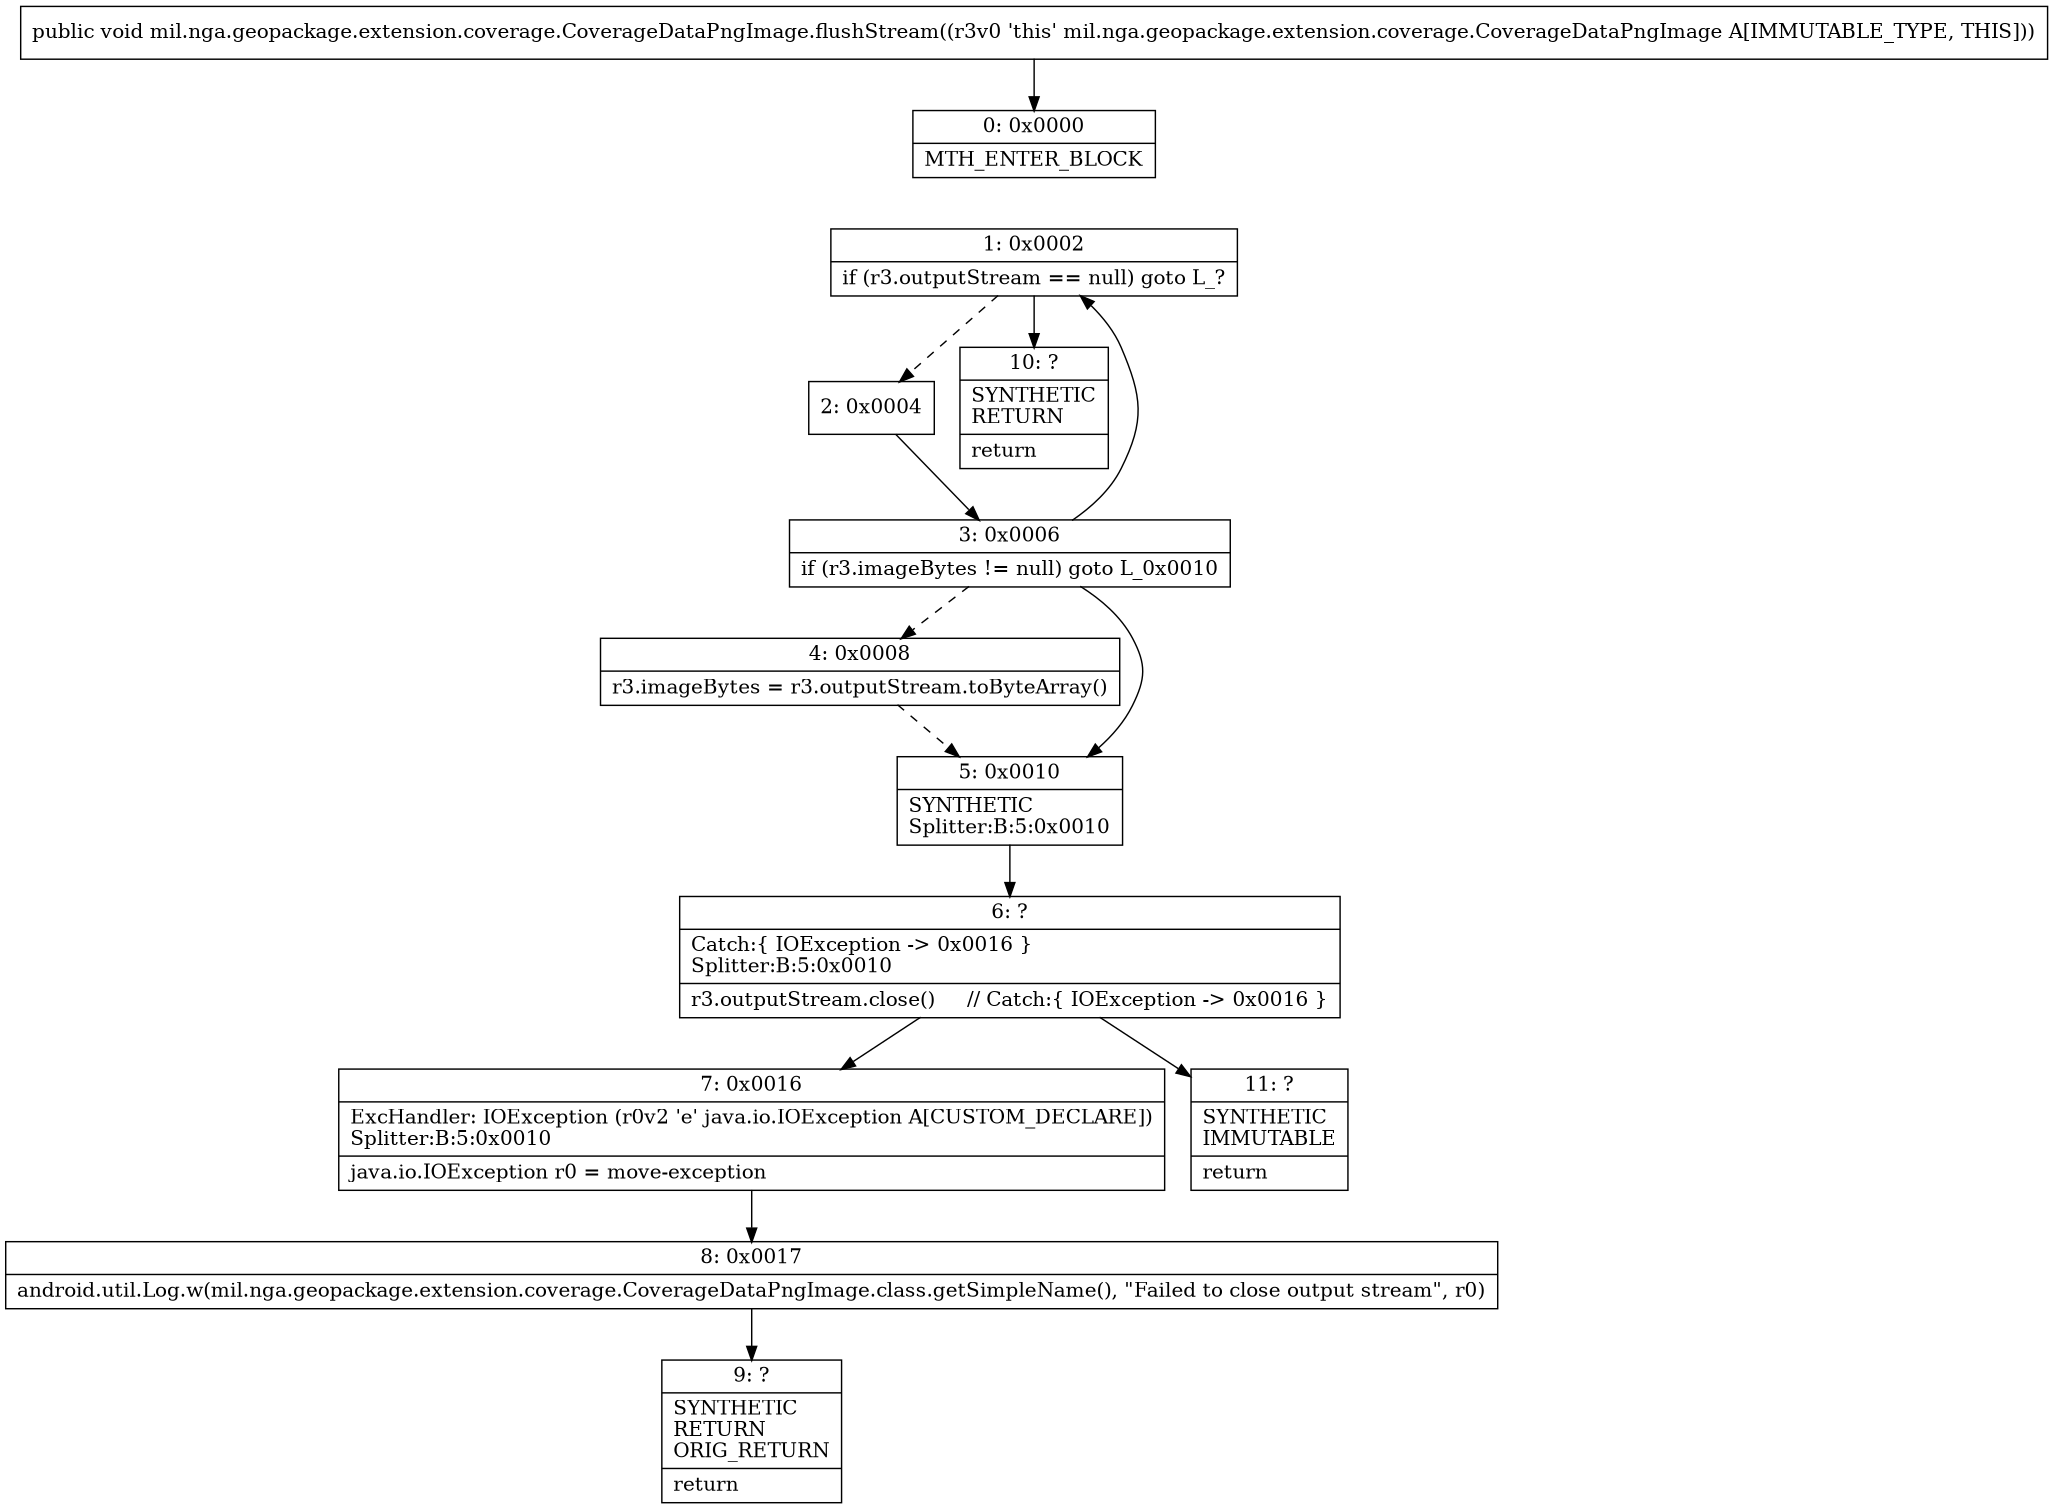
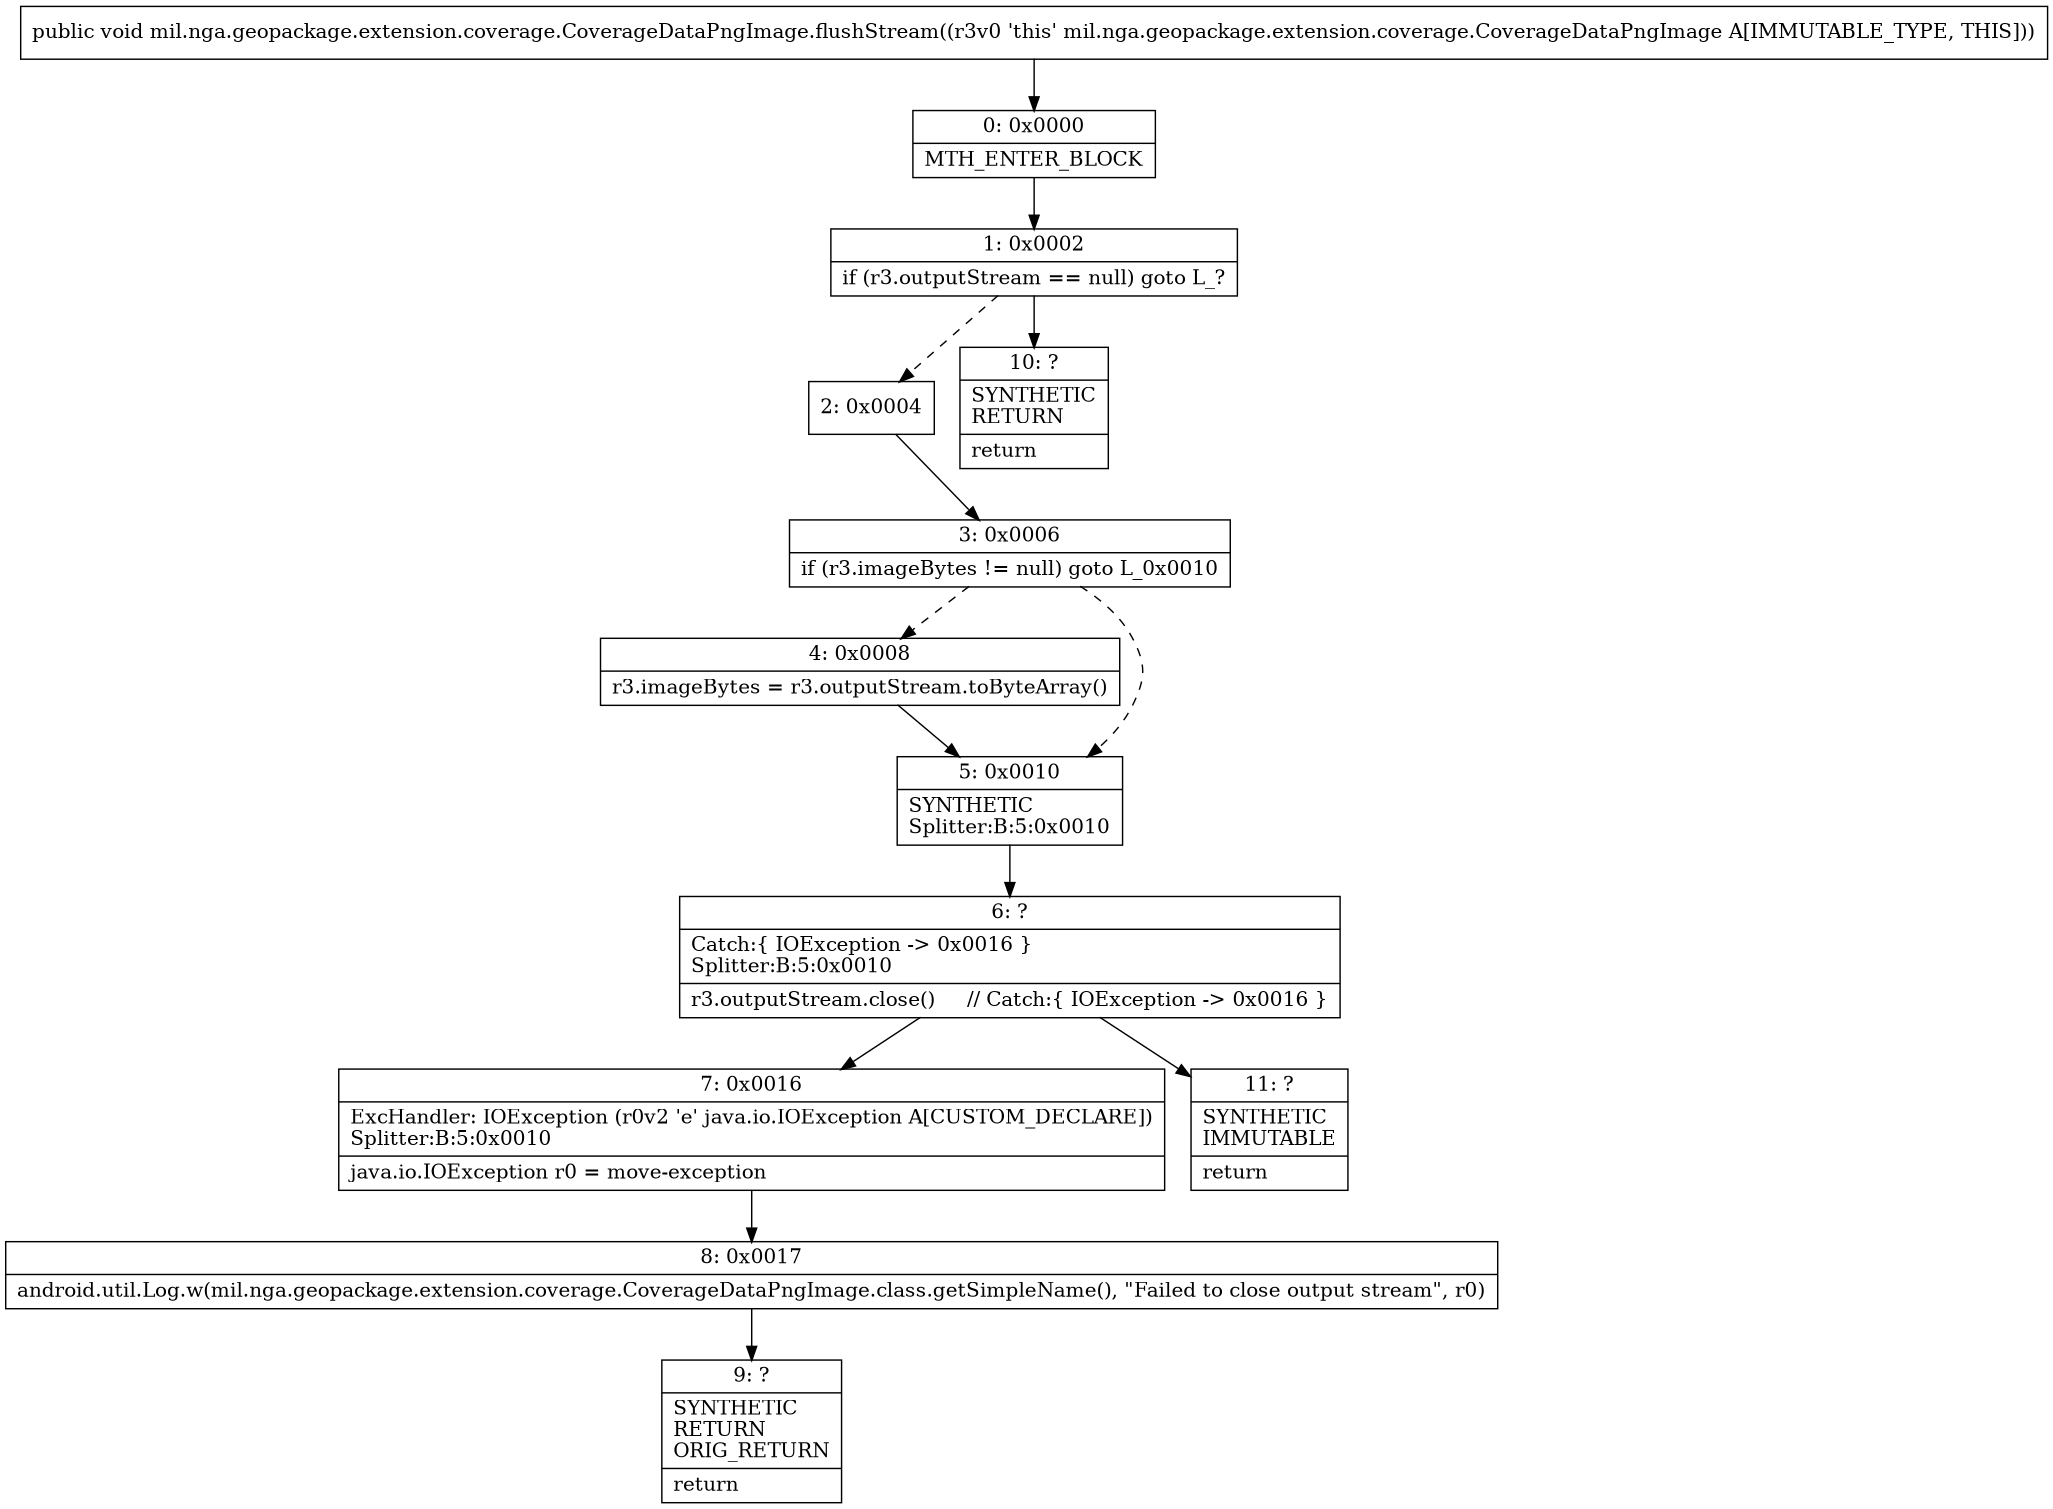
edge "3: 0x0006" -> "1: 0x0002": now "0: 0x0000" -> "1: 0x0002"
edge "3: 0x0006" -> "5: 0x0010": style solid -> dashed
edge "4: 0x0008" -> "5: 0x0010": style dashed -> solid
